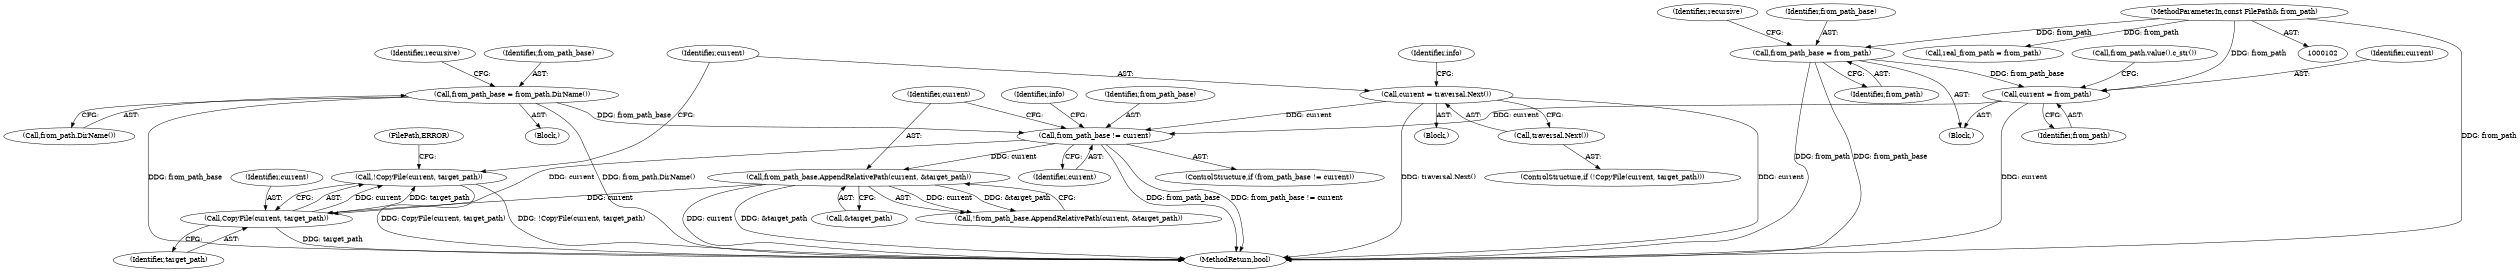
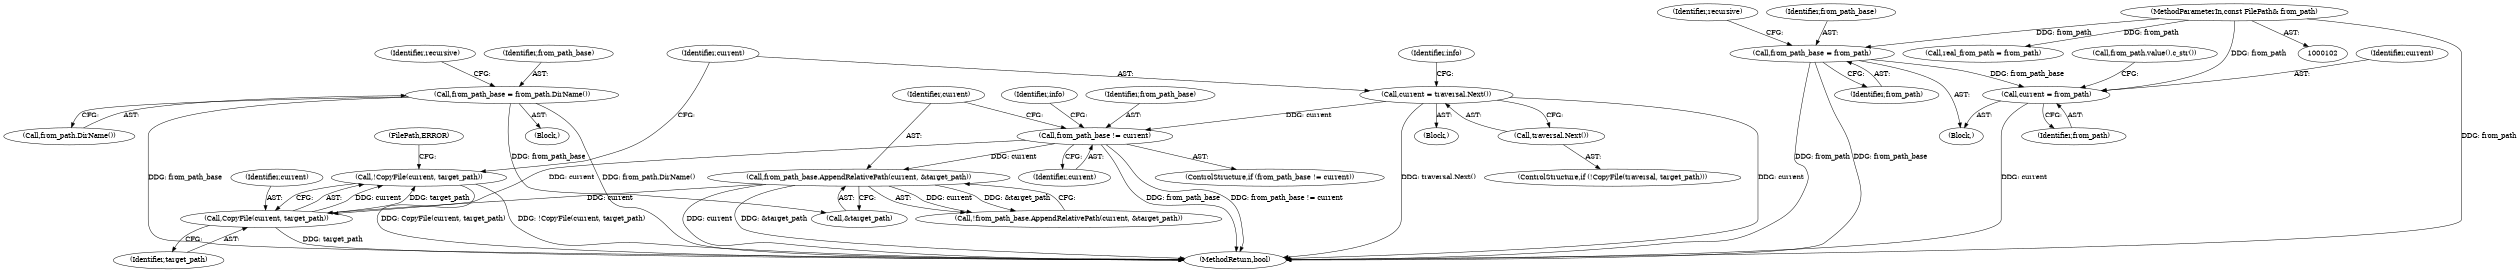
edge "(Call,current = from_path)" -> "(Call,from_path_base != current)": removed, label "DDG: current"
edge "(Call,from_path_base = from_path.DirName())" -> "(Call,from_path_base != current)": now "(Call,from_path_base = from_path.DirName())" -> "(Call,&target_path)"
node "(ControlStructure,if (!CopyFile(current, target_path)))": label "(ControlStructure,if (!CopyFile(current, target_path)))" -> "(ControlStructure,if (!CopyFile(traversal, target_path)))"
